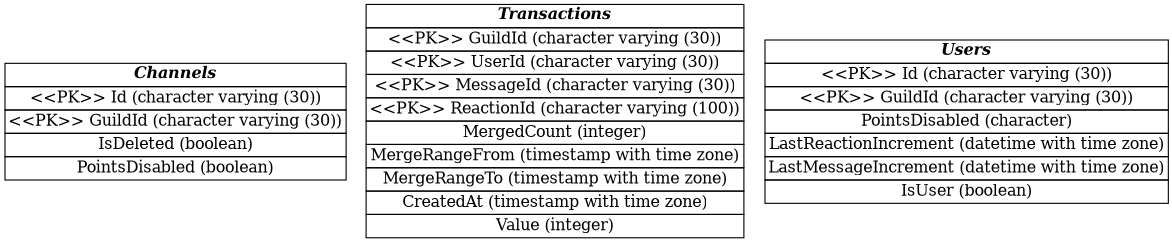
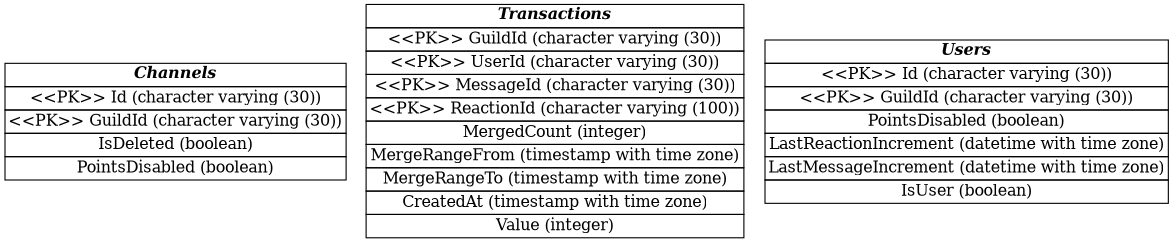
node "Users": text "PointsDisabled (character)" -> "PointsDisabled (boolean)"
